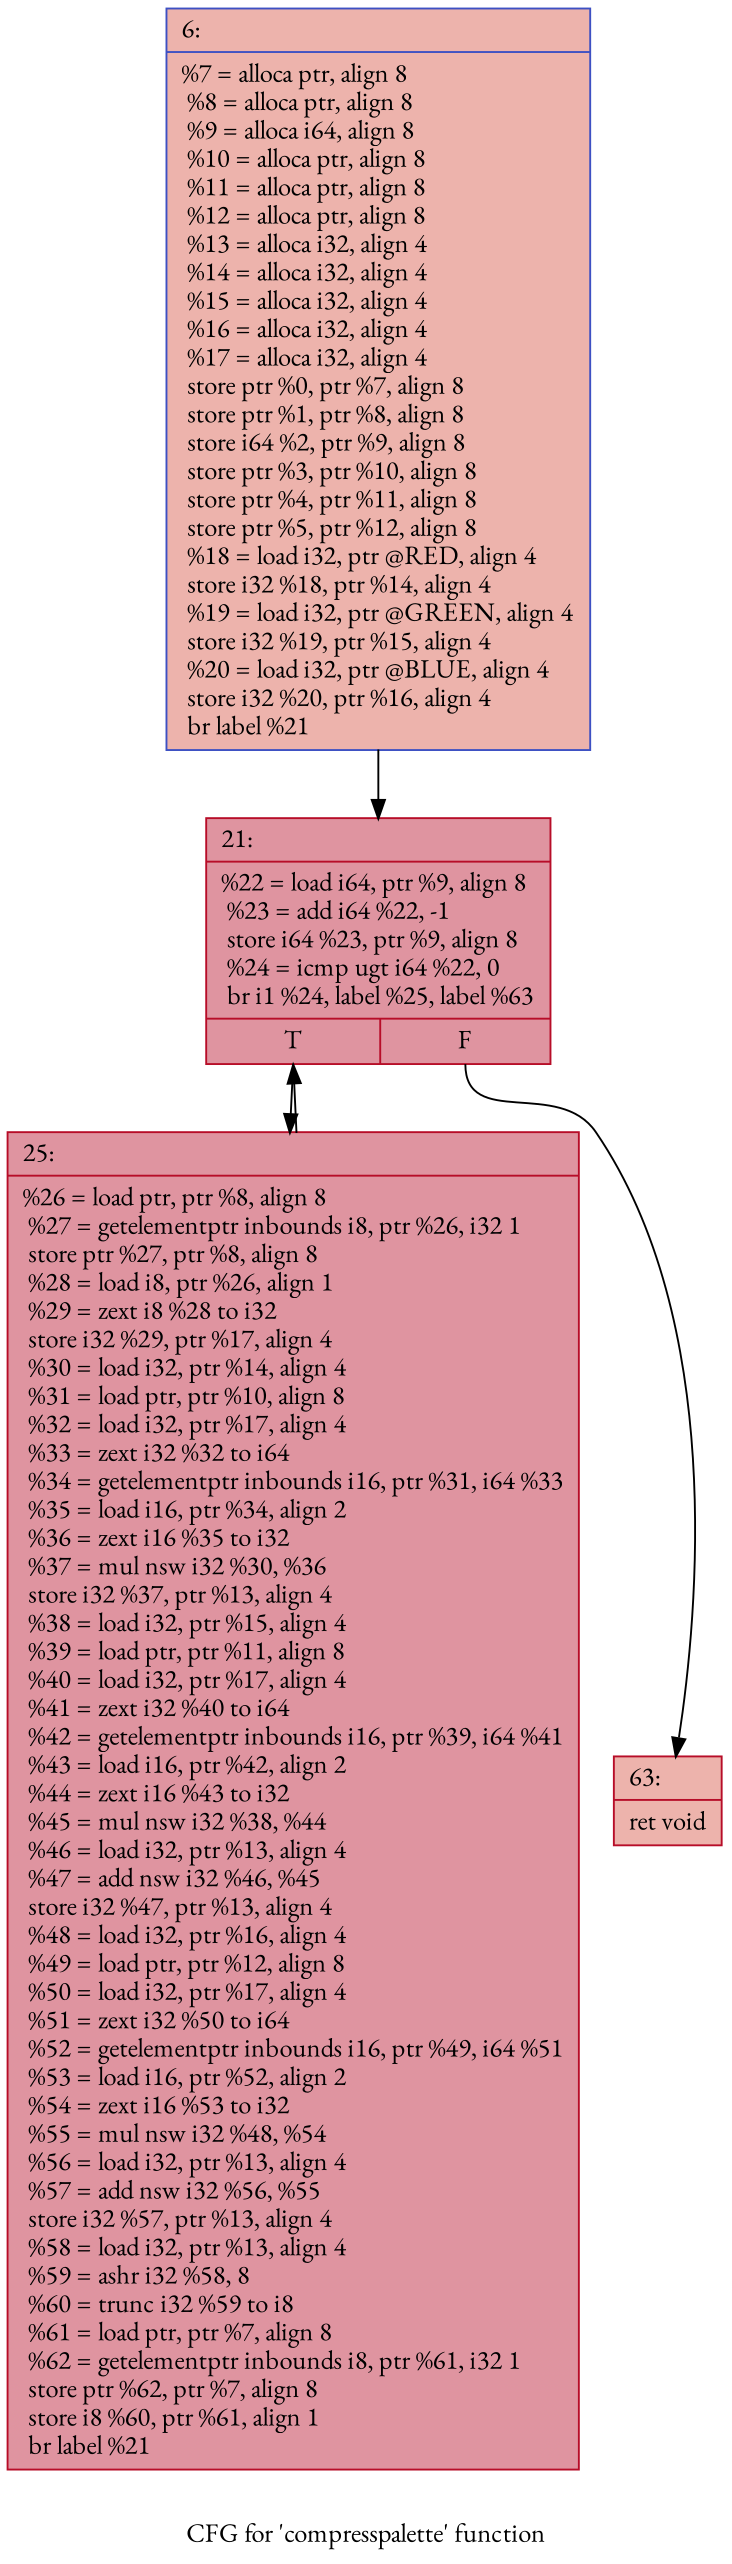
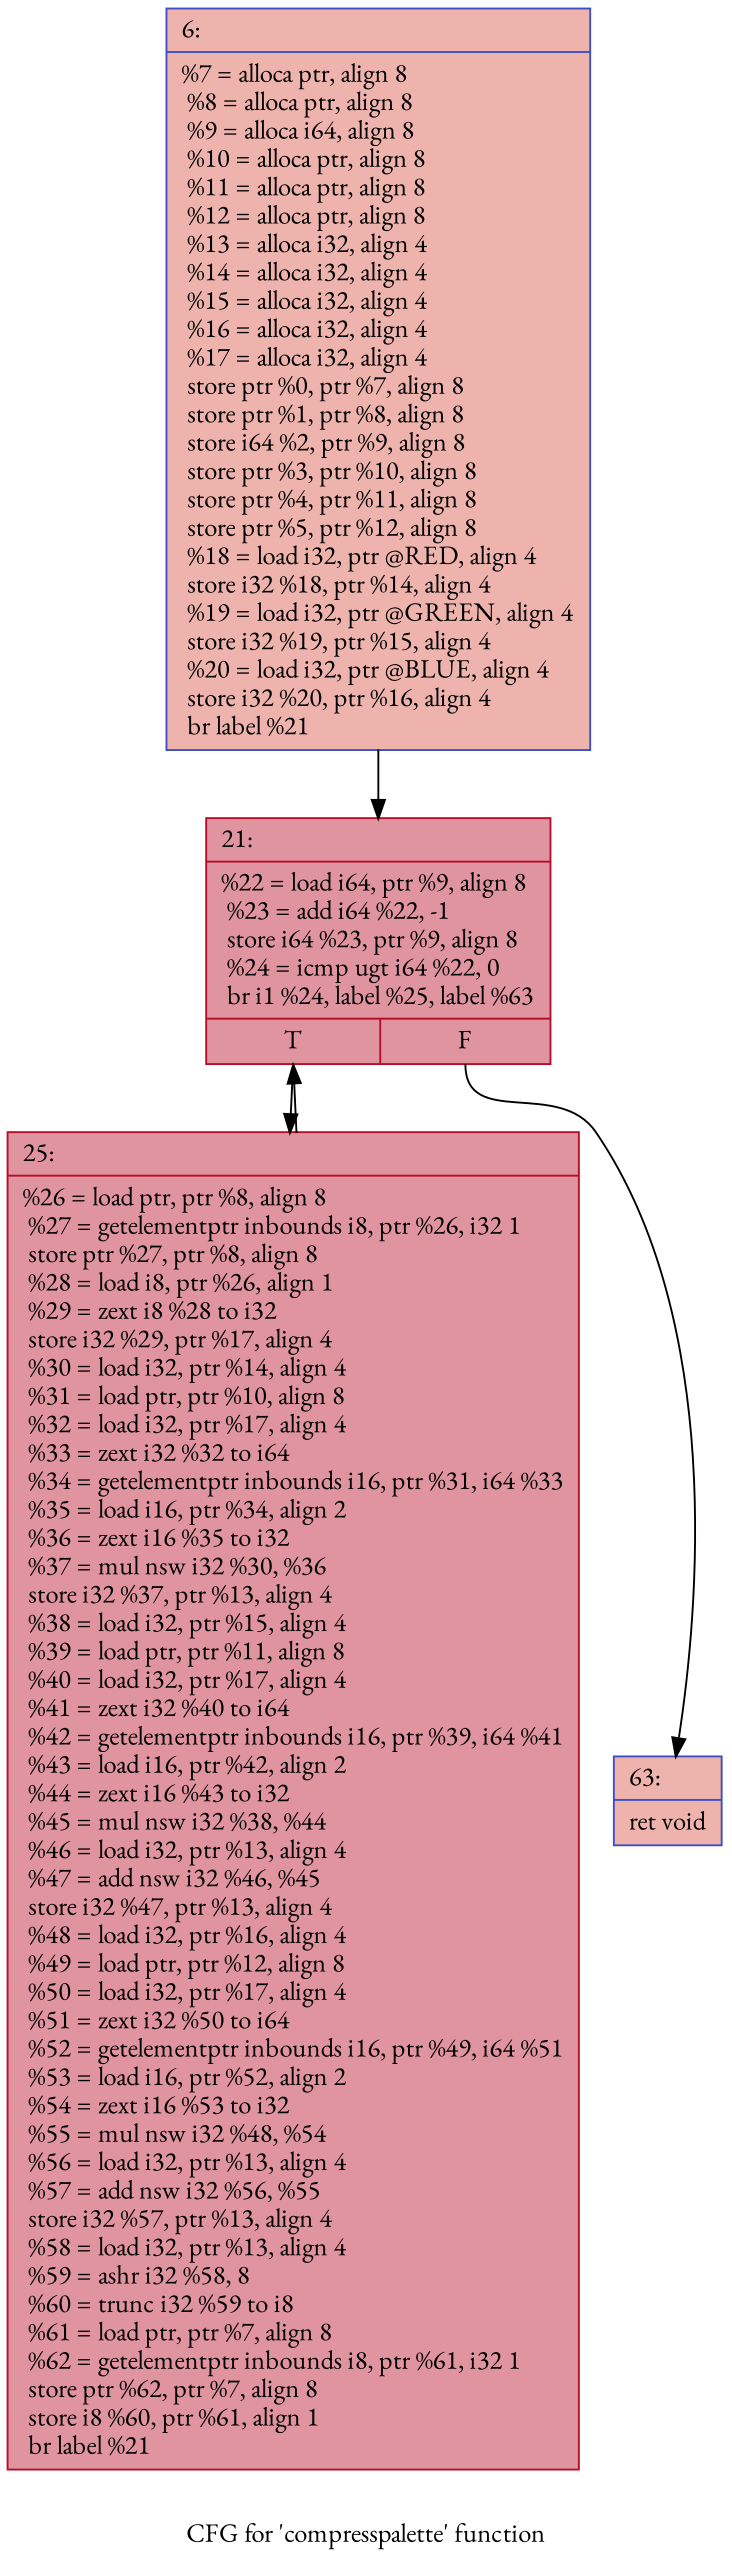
node "63:": color #b70d28ff -> #3d50c3ff
